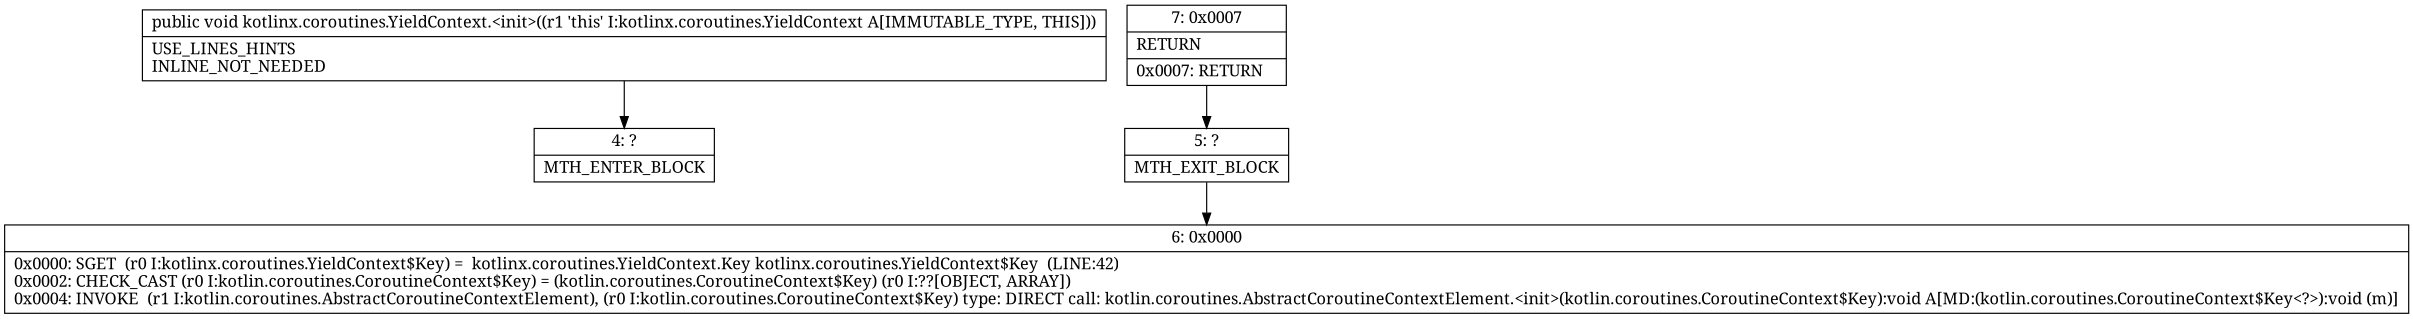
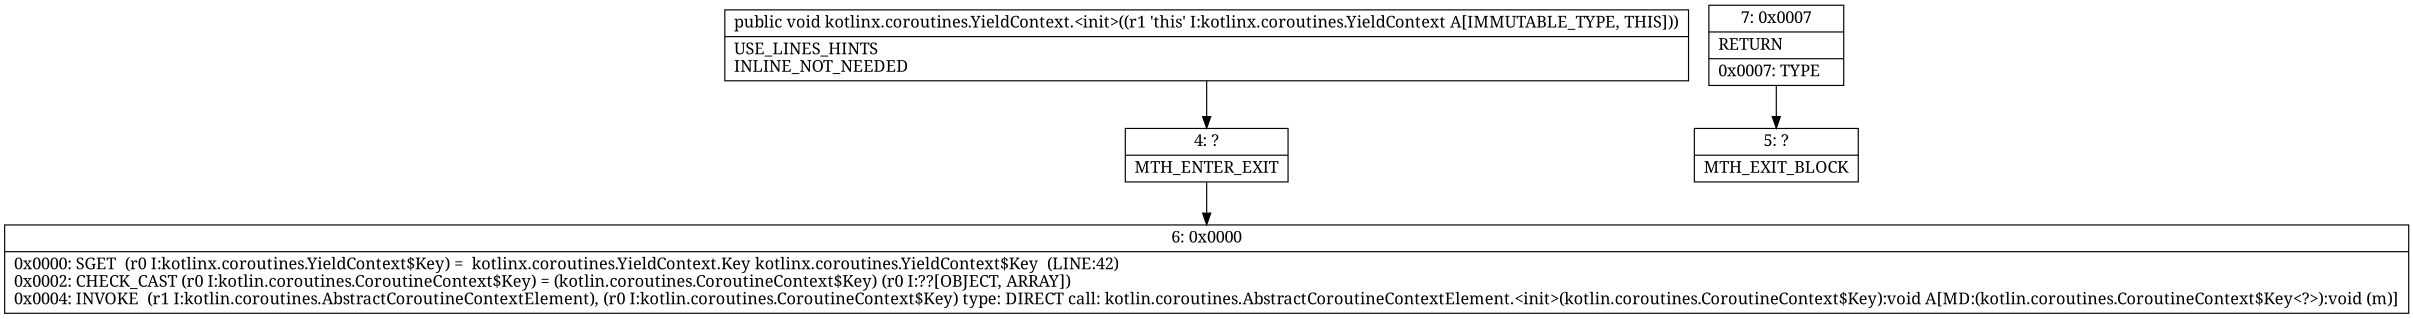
node "7: 0x0007": text "0x0007: RETURN" -> "0x0007: TYPE"
node "4: ?": text "MTH_ENTER_BLOCK" -> "MTH_ENTER_EXIT"
edge "5: ?" -> "6: 0x0000": now "4: ?" -> "6: 0x0000"
